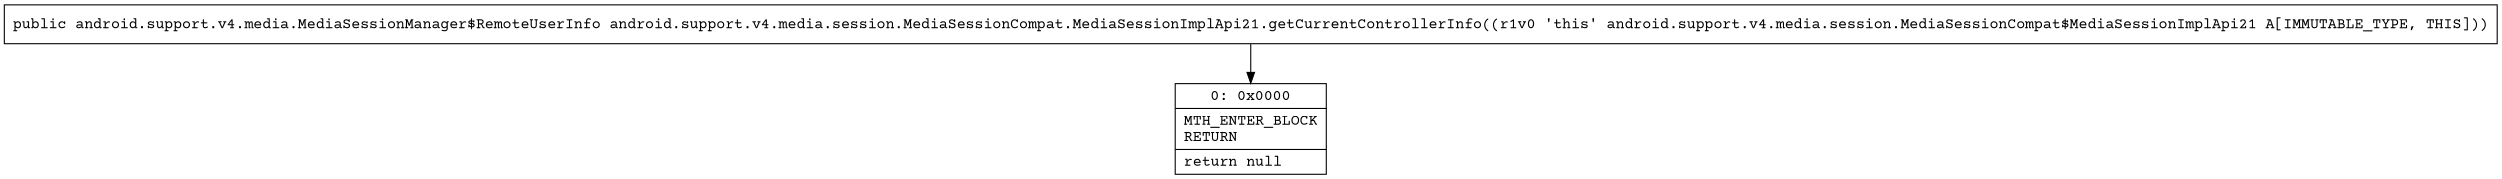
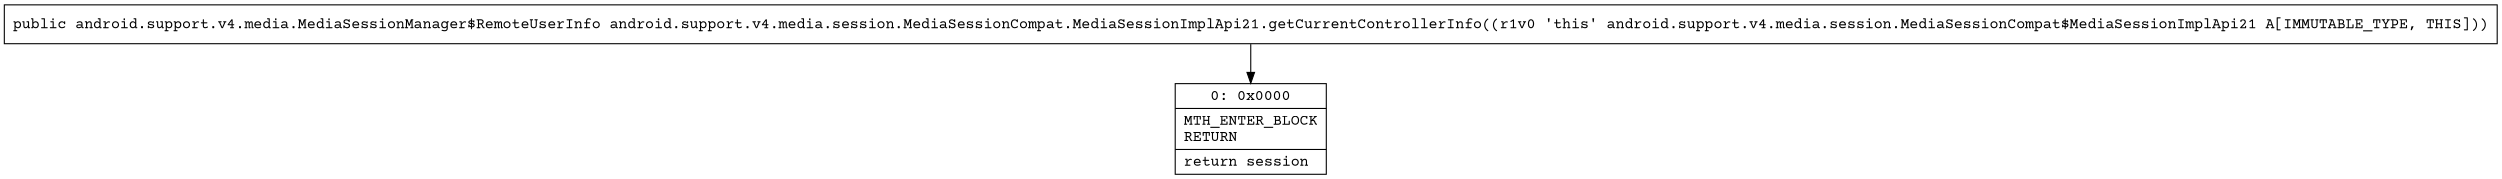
node "0: 0x0000": text "return null" -> "return session"
